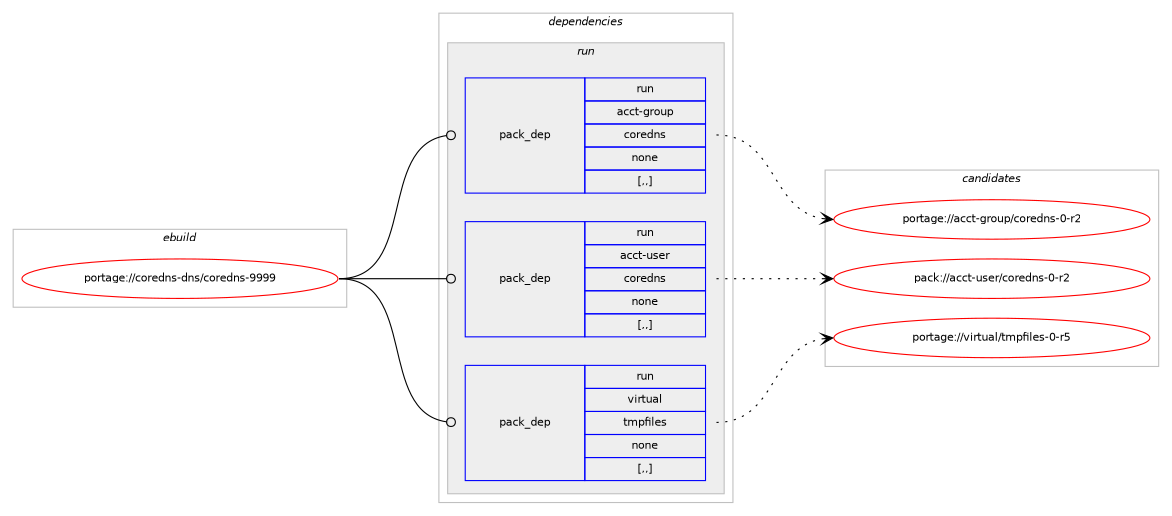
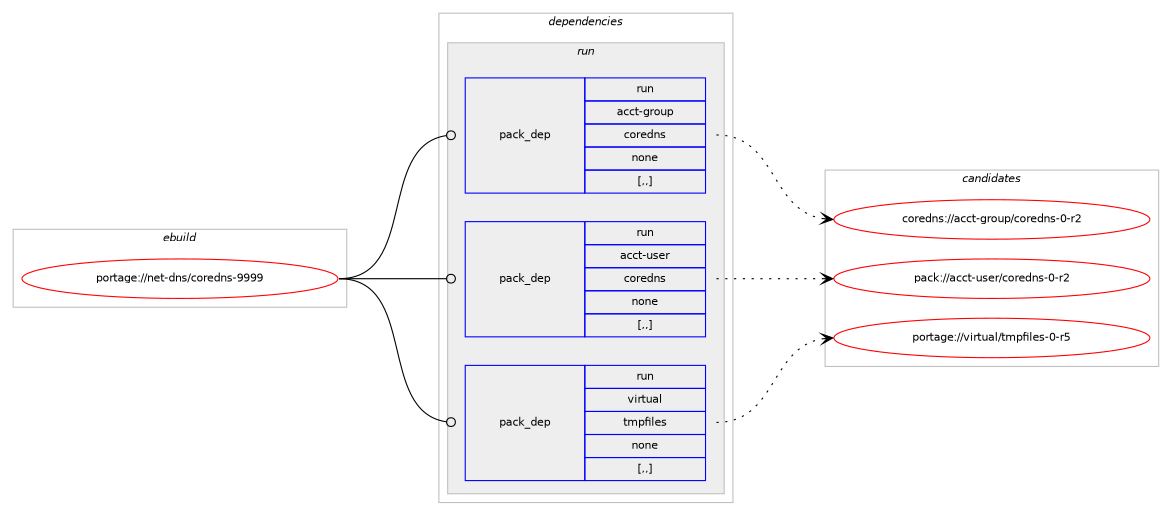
node "portage://acct-group/coredns-0-r2": label "portage://acct-group/coredns-0-r2" -> "coredns://acct-group/coredns-0-r2"
node "portage://coredns-dns/coredns-9999": label "portage://coredns-dns/coredns-9999" -> "portage://net-dns/coredns-9999"
